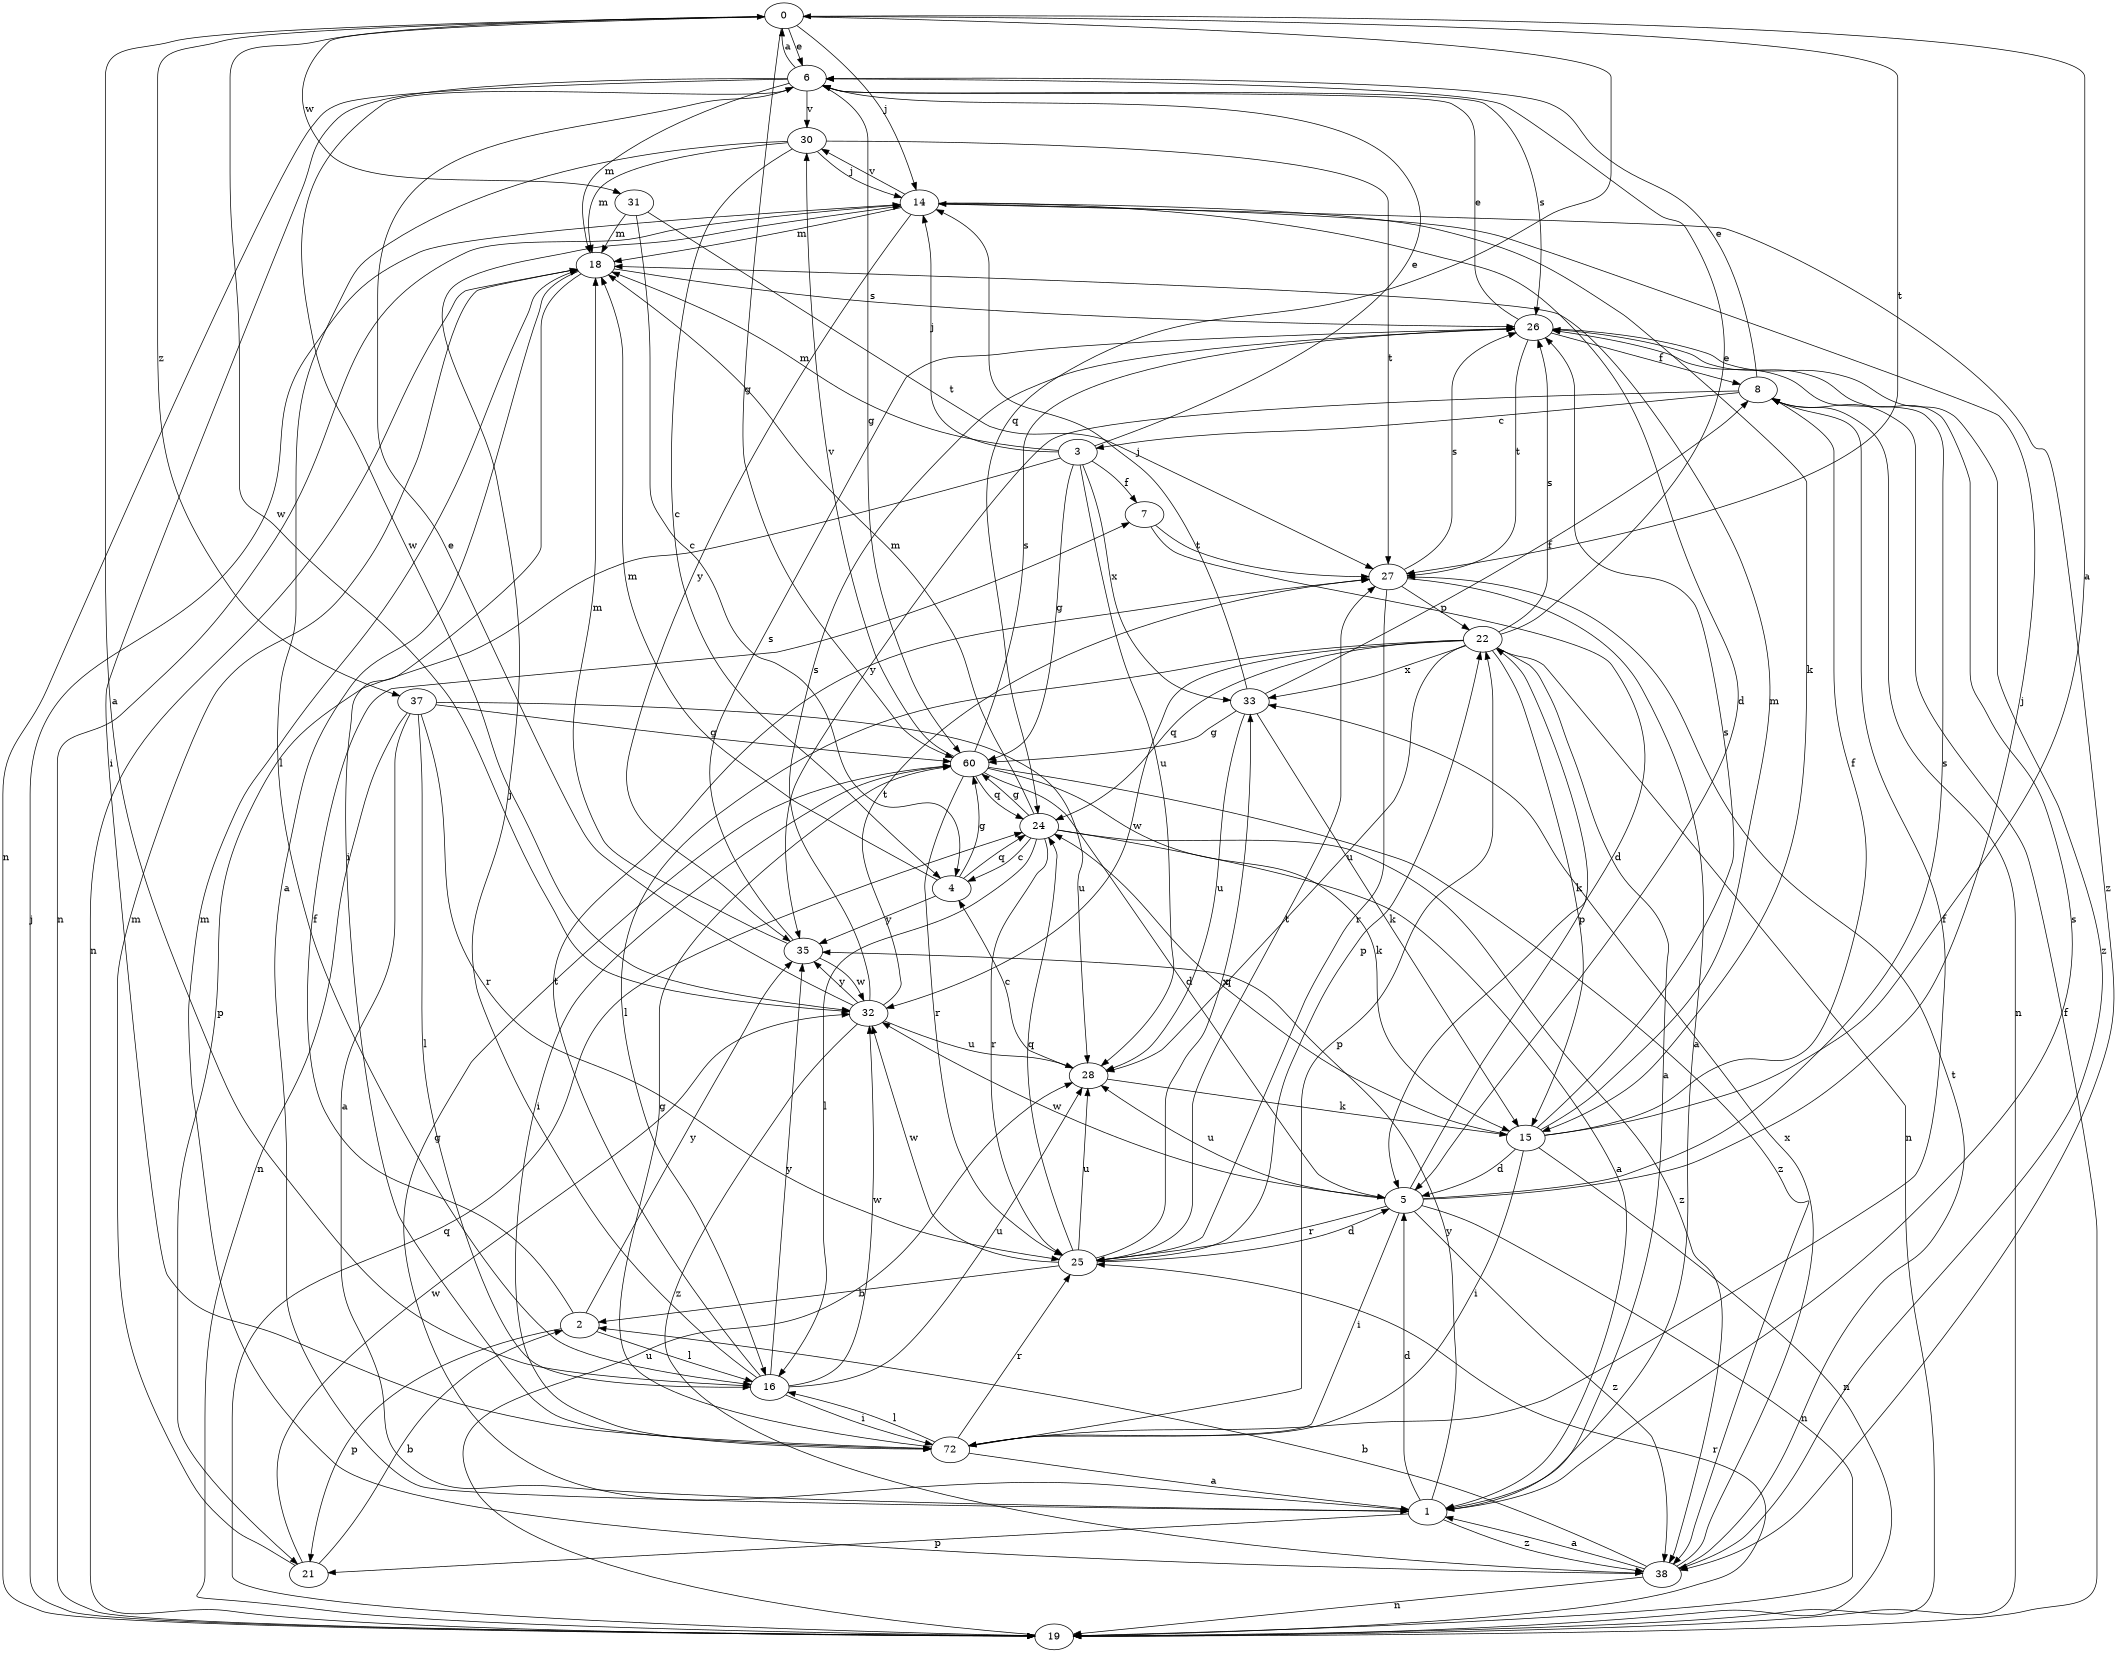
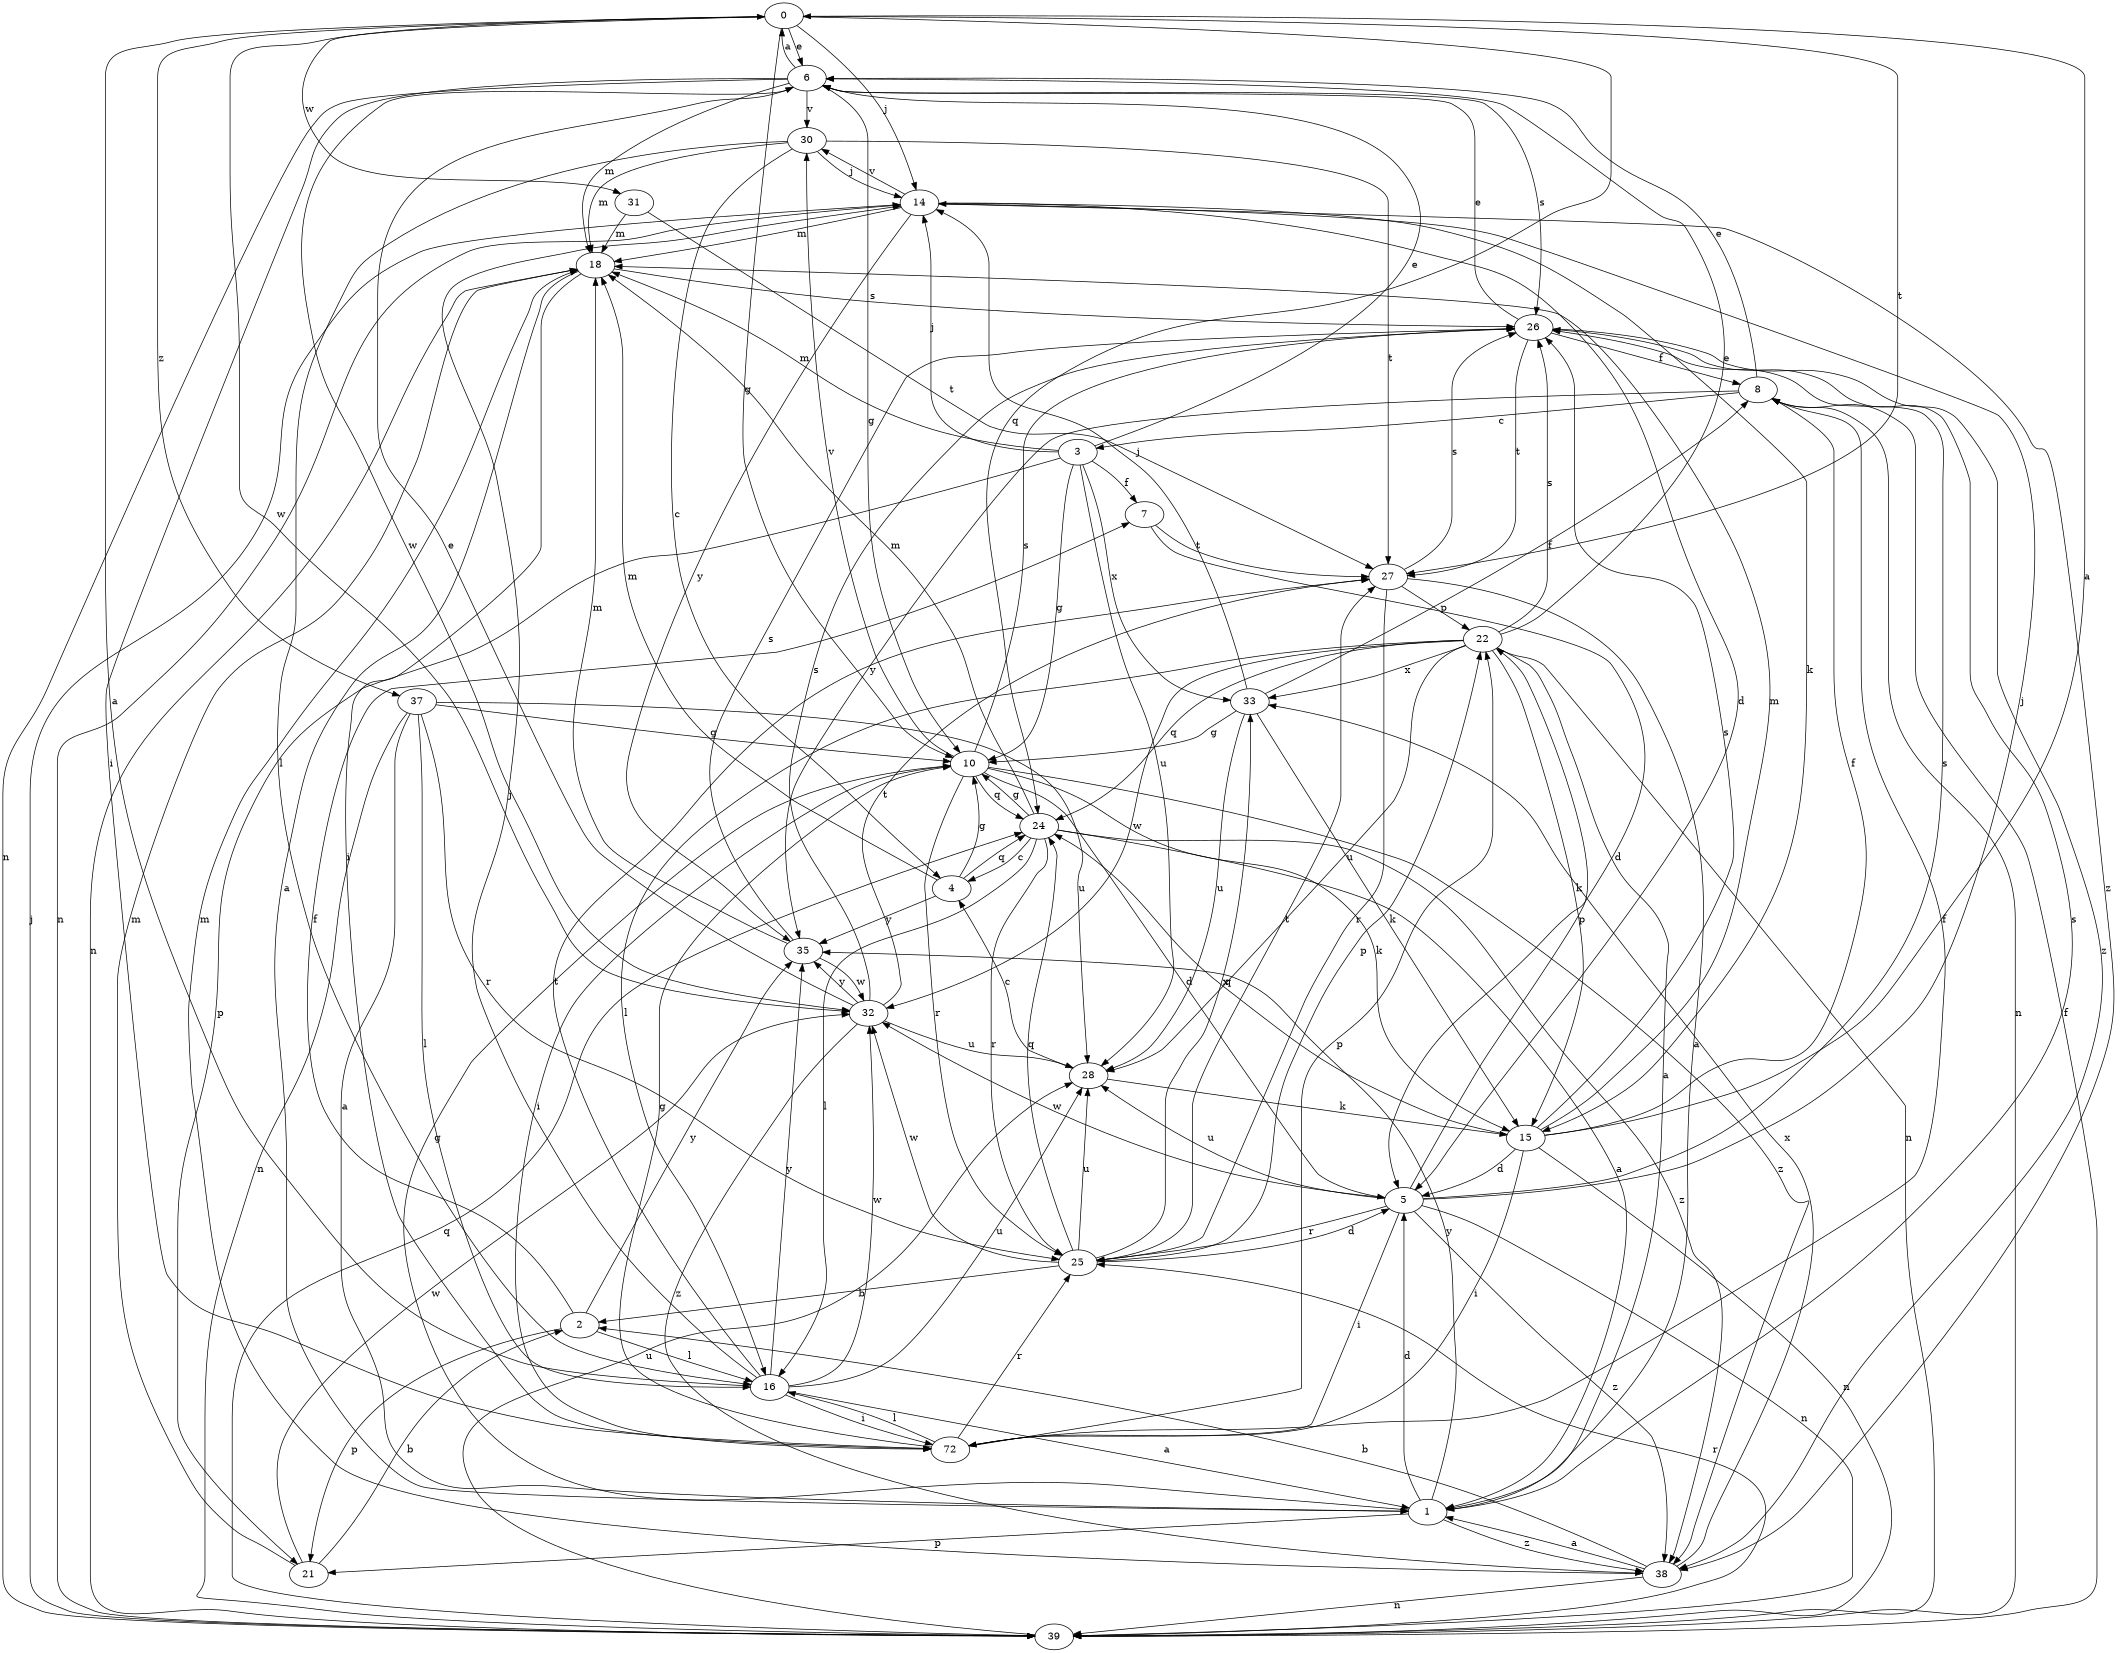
edge "31" -> "4": removed, label "c"
node "60": label "60" -> "10"
edge "38" -> "27": removed, label "t"
edge "72" -> "1": now "16" -> "1"
node "19": label "19" -> "39"
